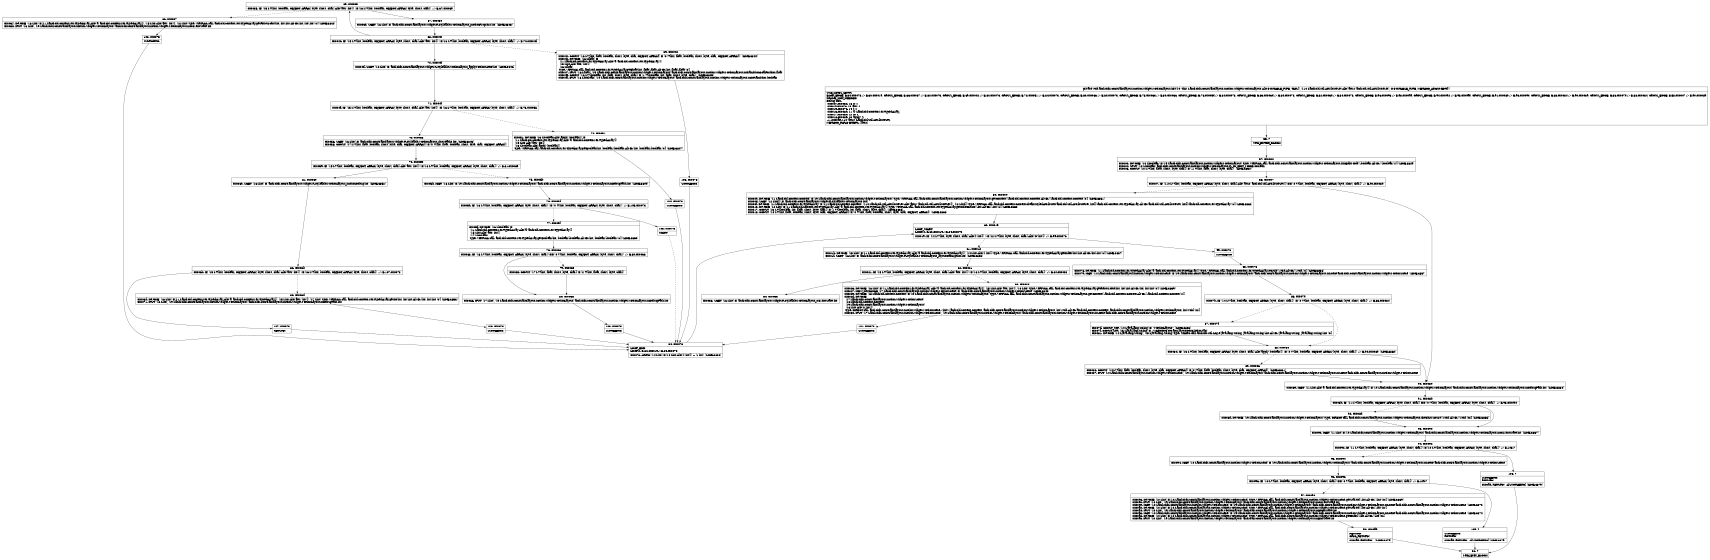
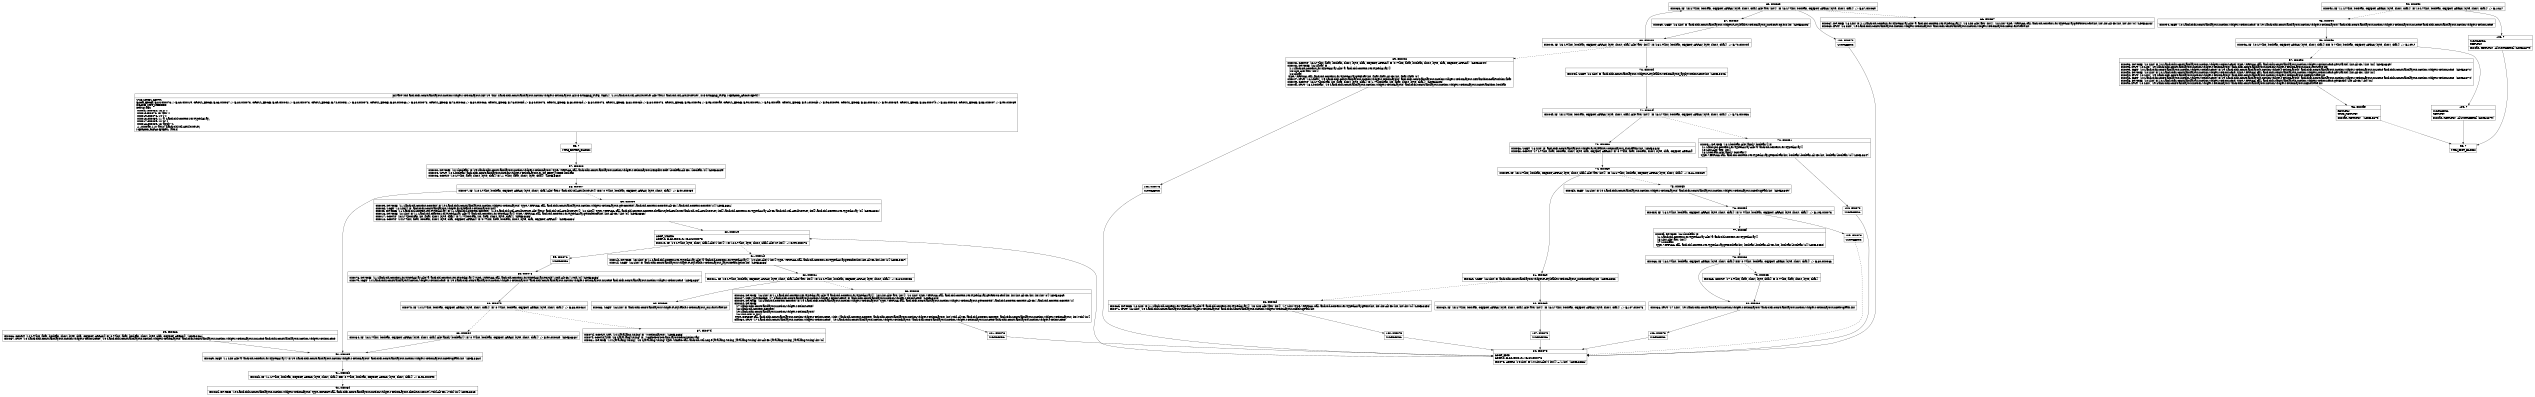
edge "66: 0x0037" -> "102: 0x0073": now "65: 0x0035" -> "102: 0x0073"
node "60: 0x0019": text "LOOP_START" -> "LOOP_STATIC"
node "105: 0x0073": text "START" -> "SYNTHETIC"
edge "82: 0x006b" -> "83: 0x006d": now "81: 0x0069" -> "83: 0x006d"
node "107: 0x0073": text "RETURN" -> "SYNTHETIC"
edge "87: 0x007d" -> "88: 0x0084": removed
edge "88: 0x0084" -> "89: 0x0086": removed
node "93: 0x0090": removed
